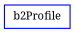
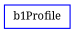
node "b2Profile": label "b2Profile" -> "b1Profile"
